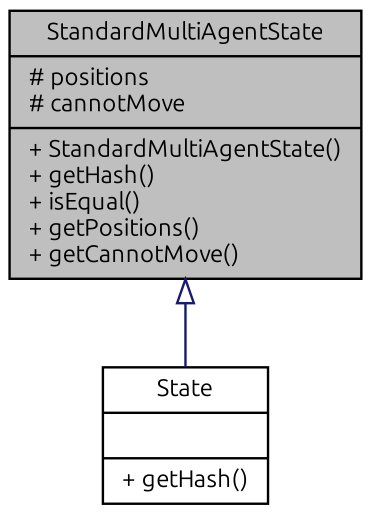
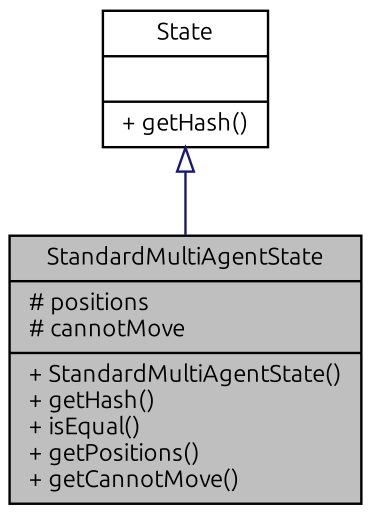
edge "State" -> "StandardMultiAgentState": reversed
